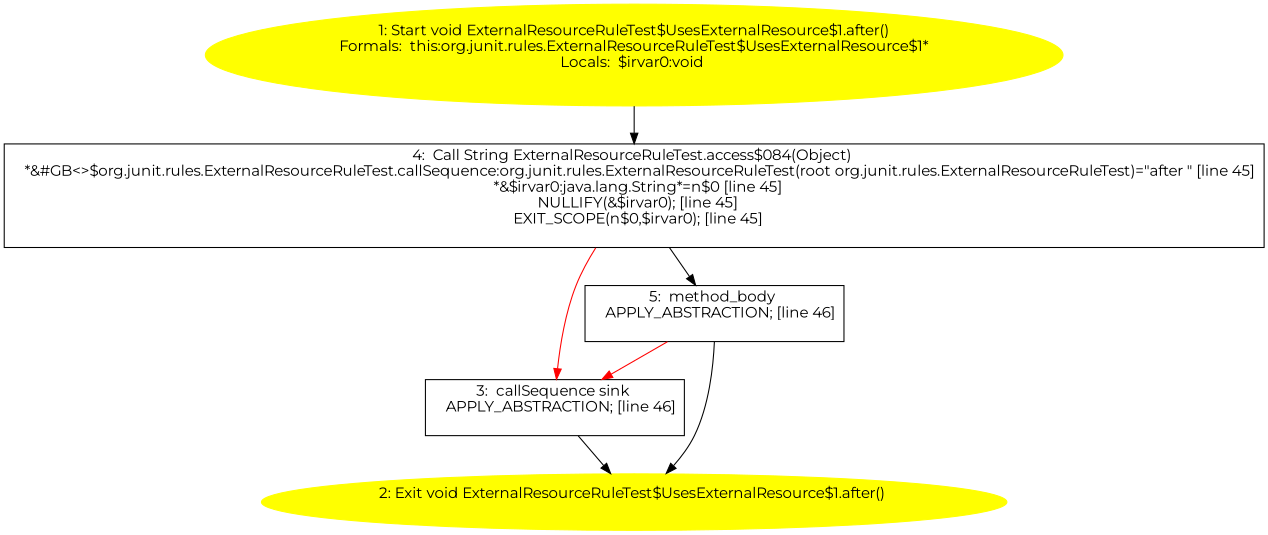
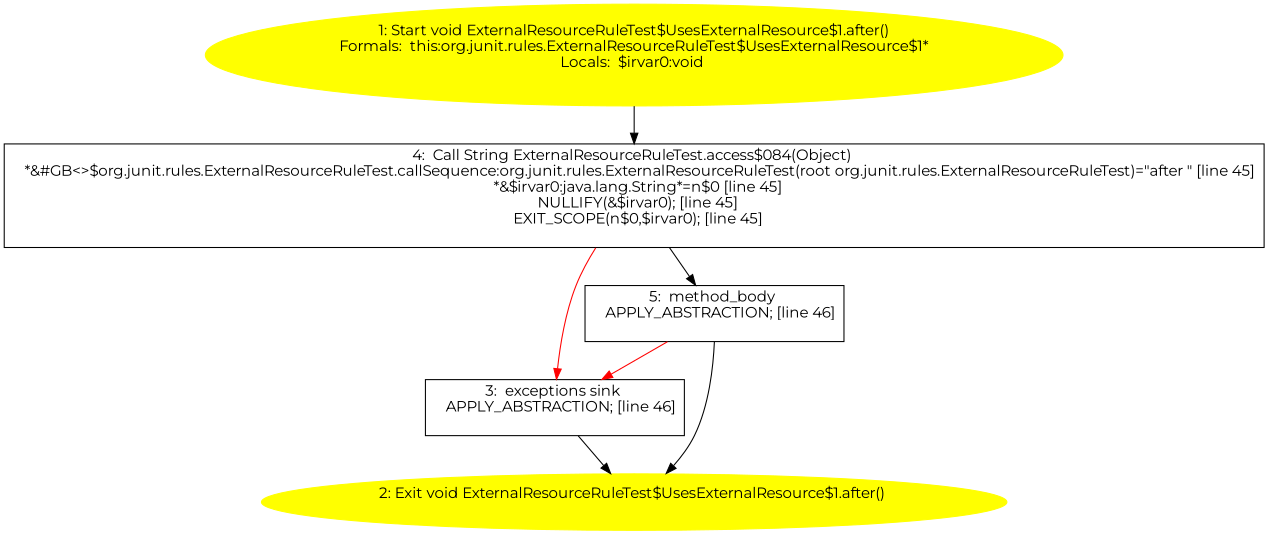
node "3:  callSequence sink APPLY_ABSTRACTION; [line 46]": label "3:  callSequence sink APPLY_ABSTRACTION; [line 46]" -> "3:  exceptions sink APPLY_ABSTRACTION; [line 46]"
